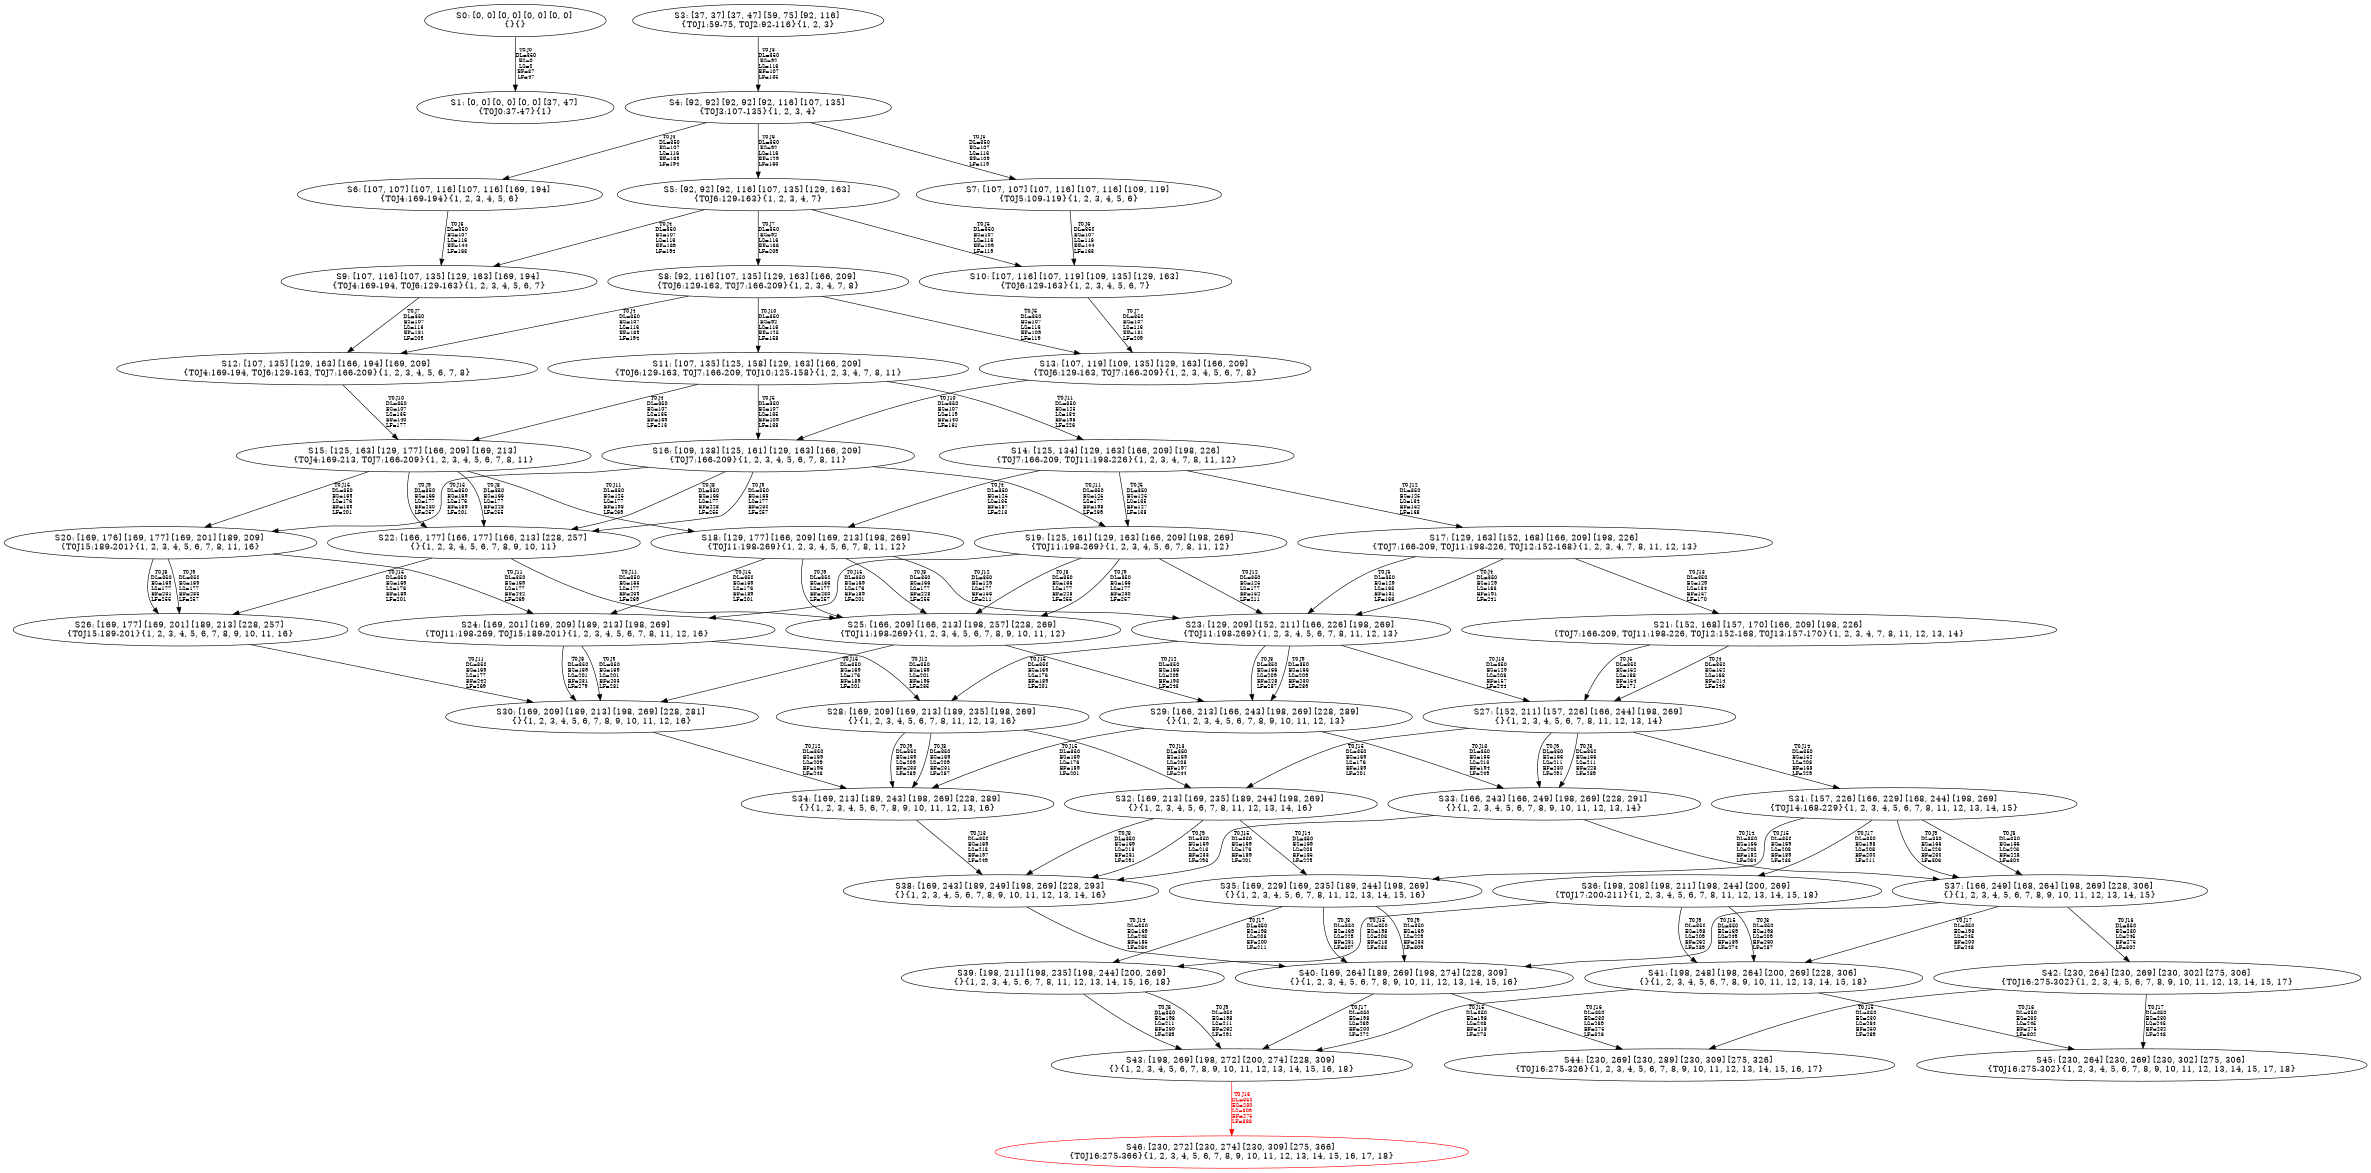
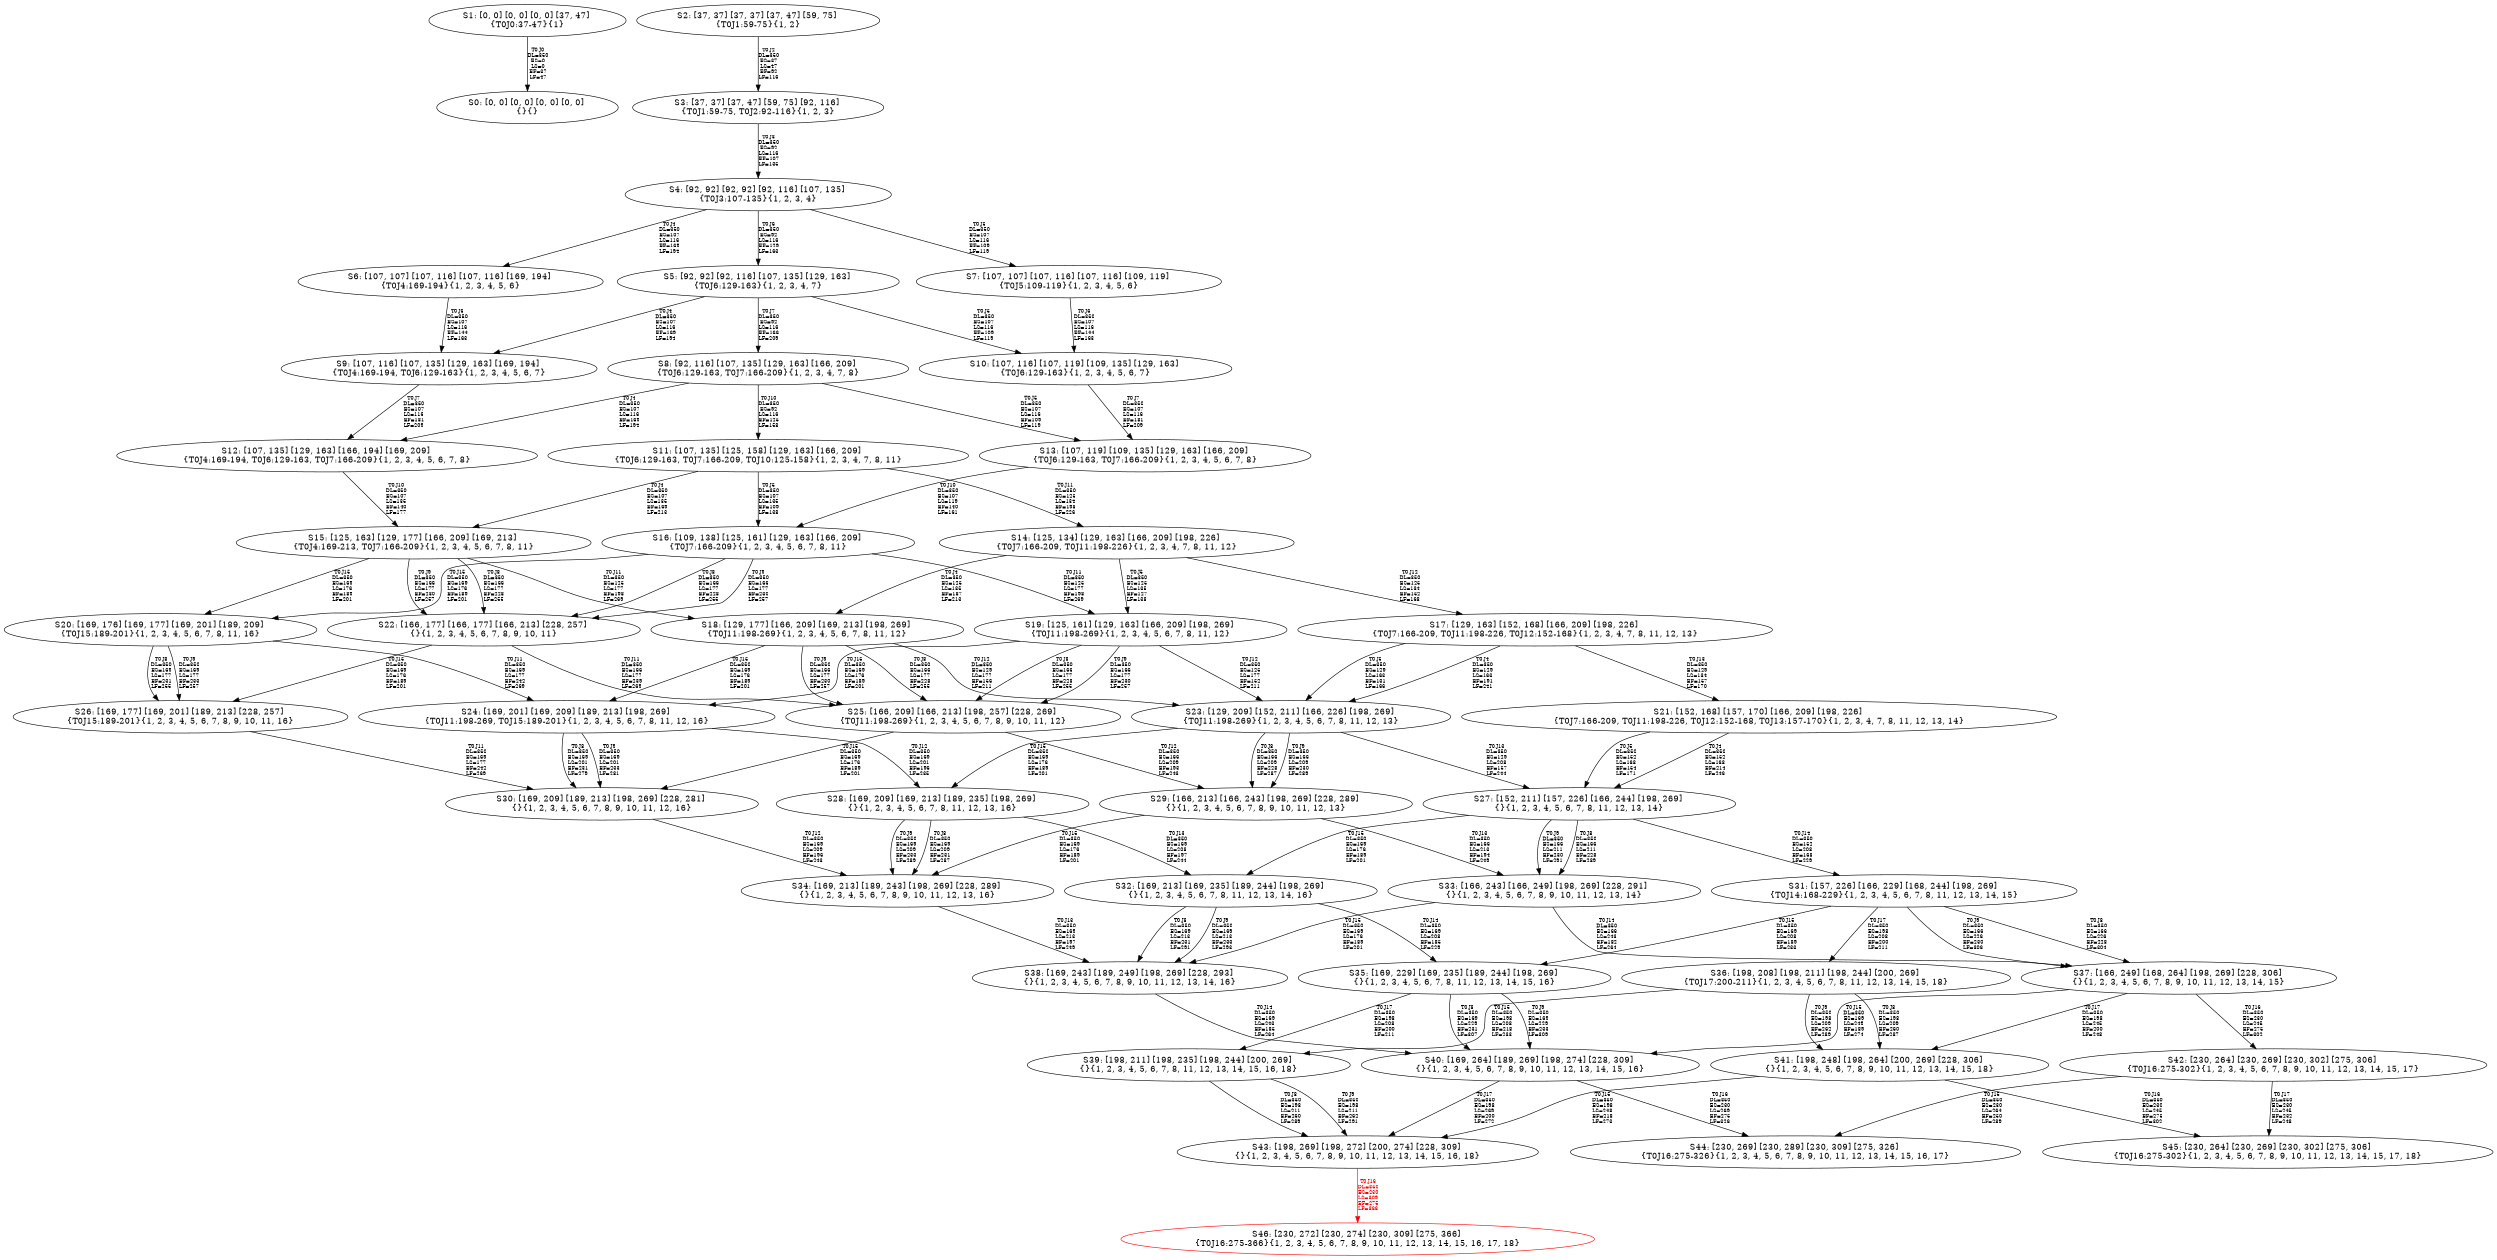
node "S2: [37, 37] [37, 37] [37, 47] [59, 75] {T0J1:59-75}{1, 2}": added
edge "S0: [0, 0] [0, 0] [0, 0] [0, 0] {}{}" -> "S1: [0, 0] [0, 0] [0, 0] [37, 47] {T0J0:37-47}{1}": reversed
